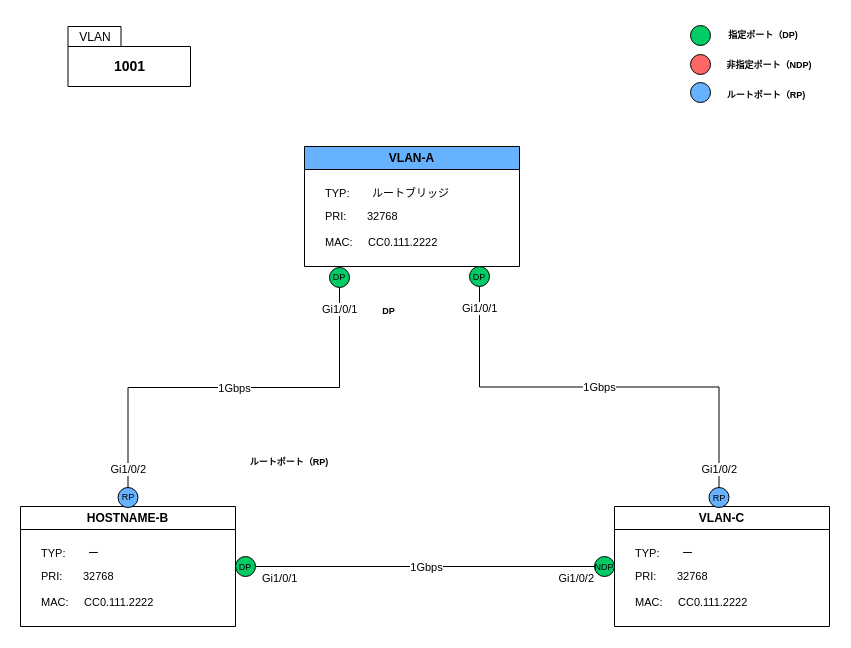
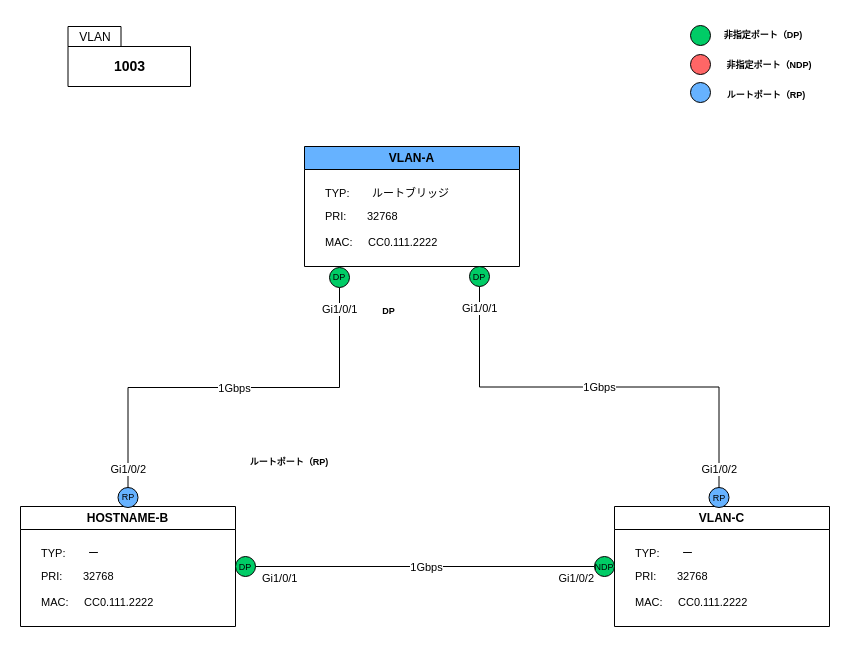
node "指定ポート（DP)": label "指定ポート（DP)" -> "非指定ポート（DP)"
node "1001": label "1001" -> "1003"
